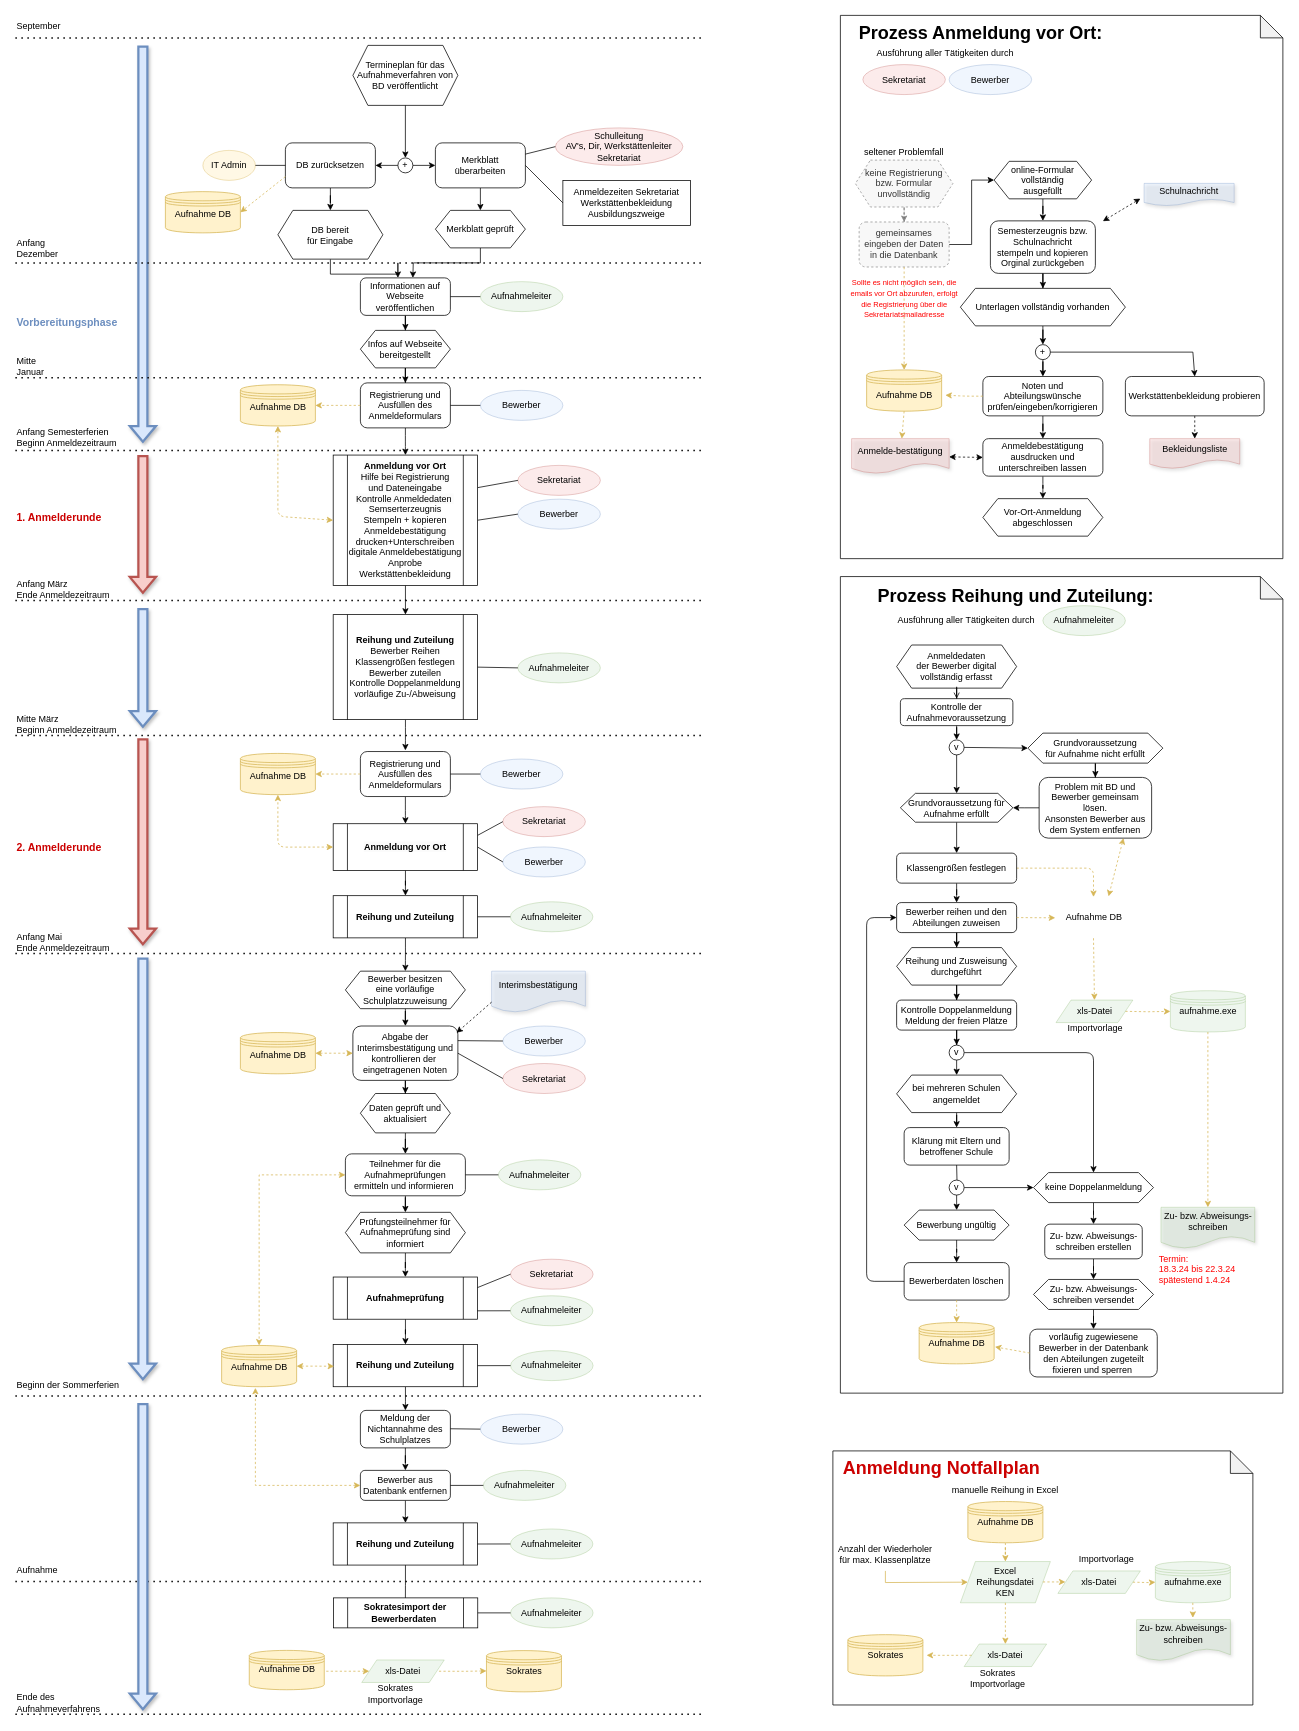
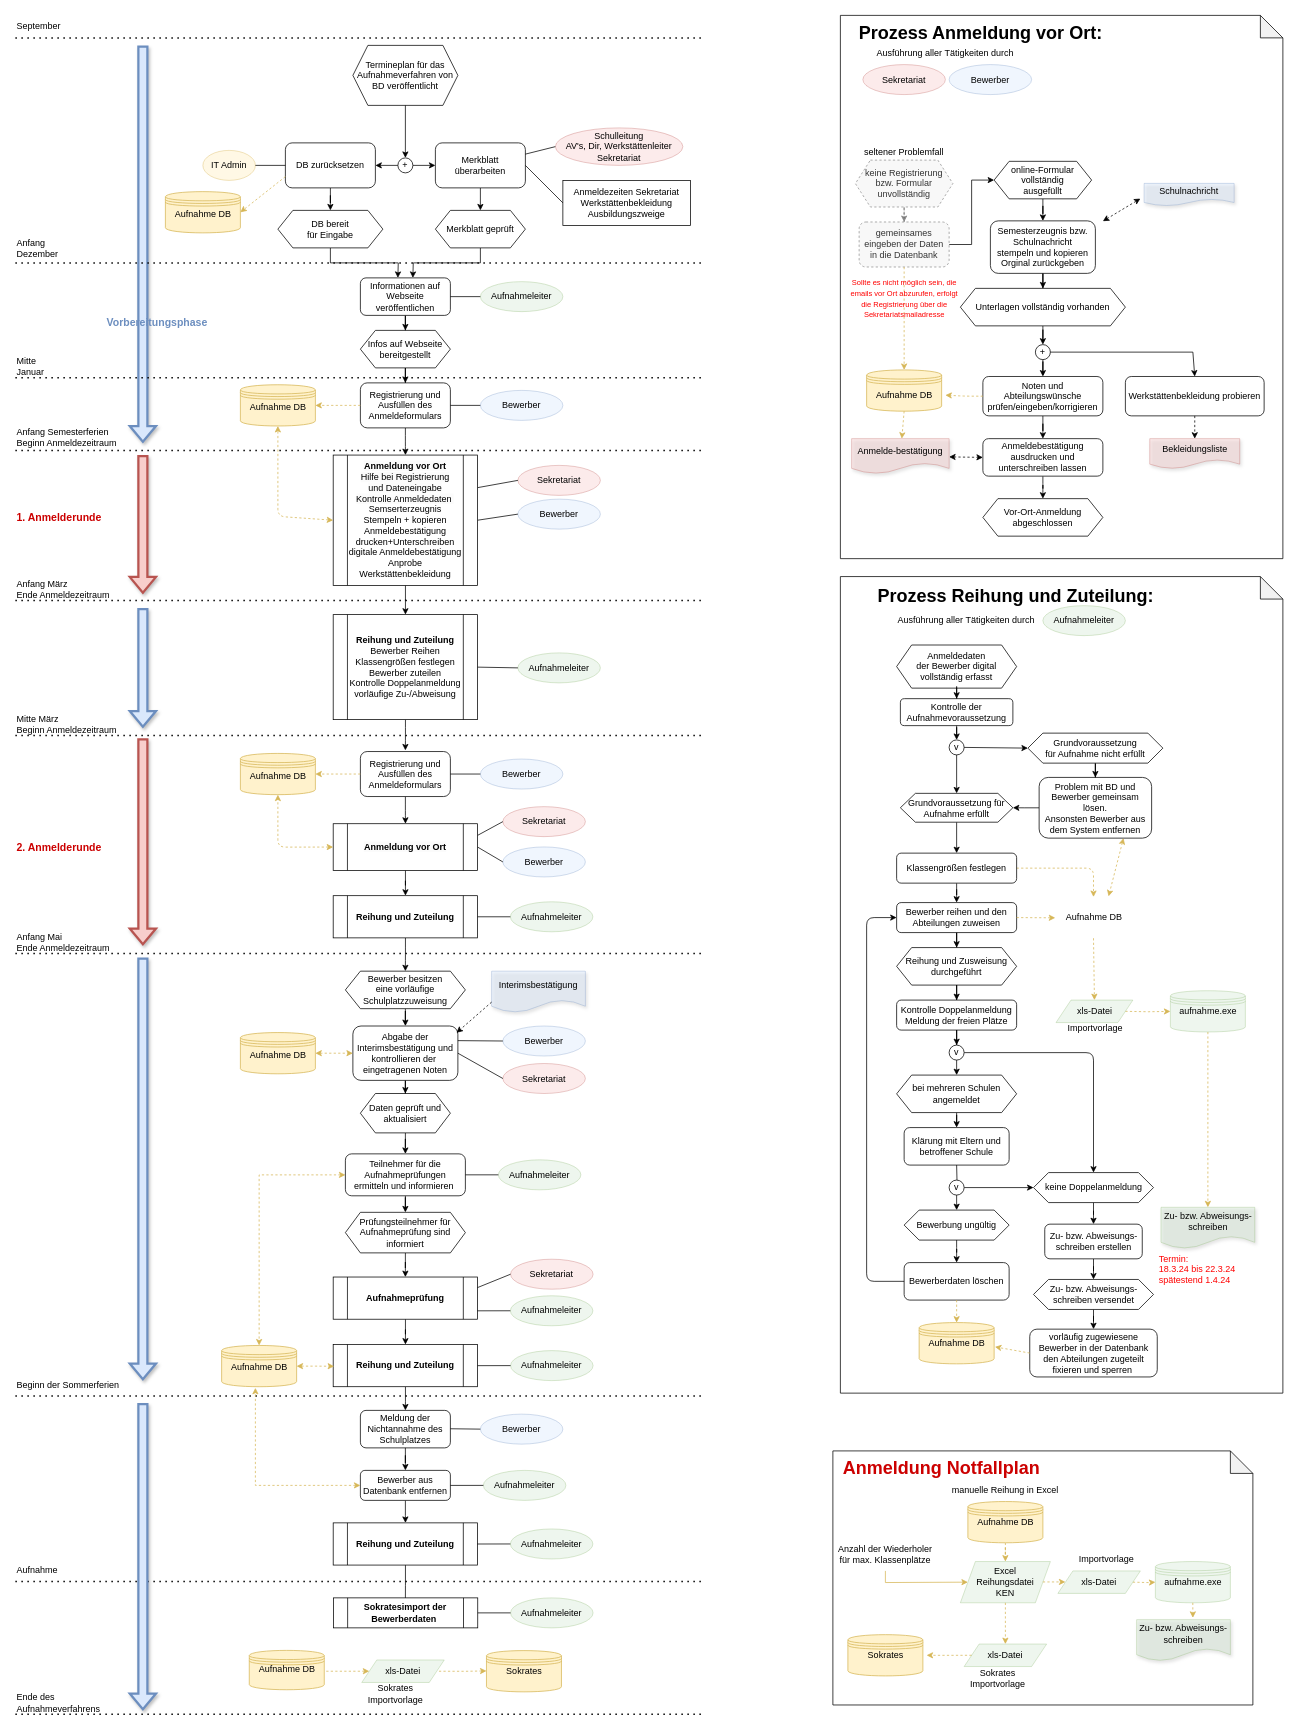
node "DB bereit für Eingabe": size 105x49 -> 105x38
node "Vorbereitungsphase": moved (68, 323) -> (158, 323)
edge "Anmeldedaten der Bewerber digital vollständig erfasst" -> "Kontrolle der Aufnahmevoraussetzung": arrowhead open -> classic
